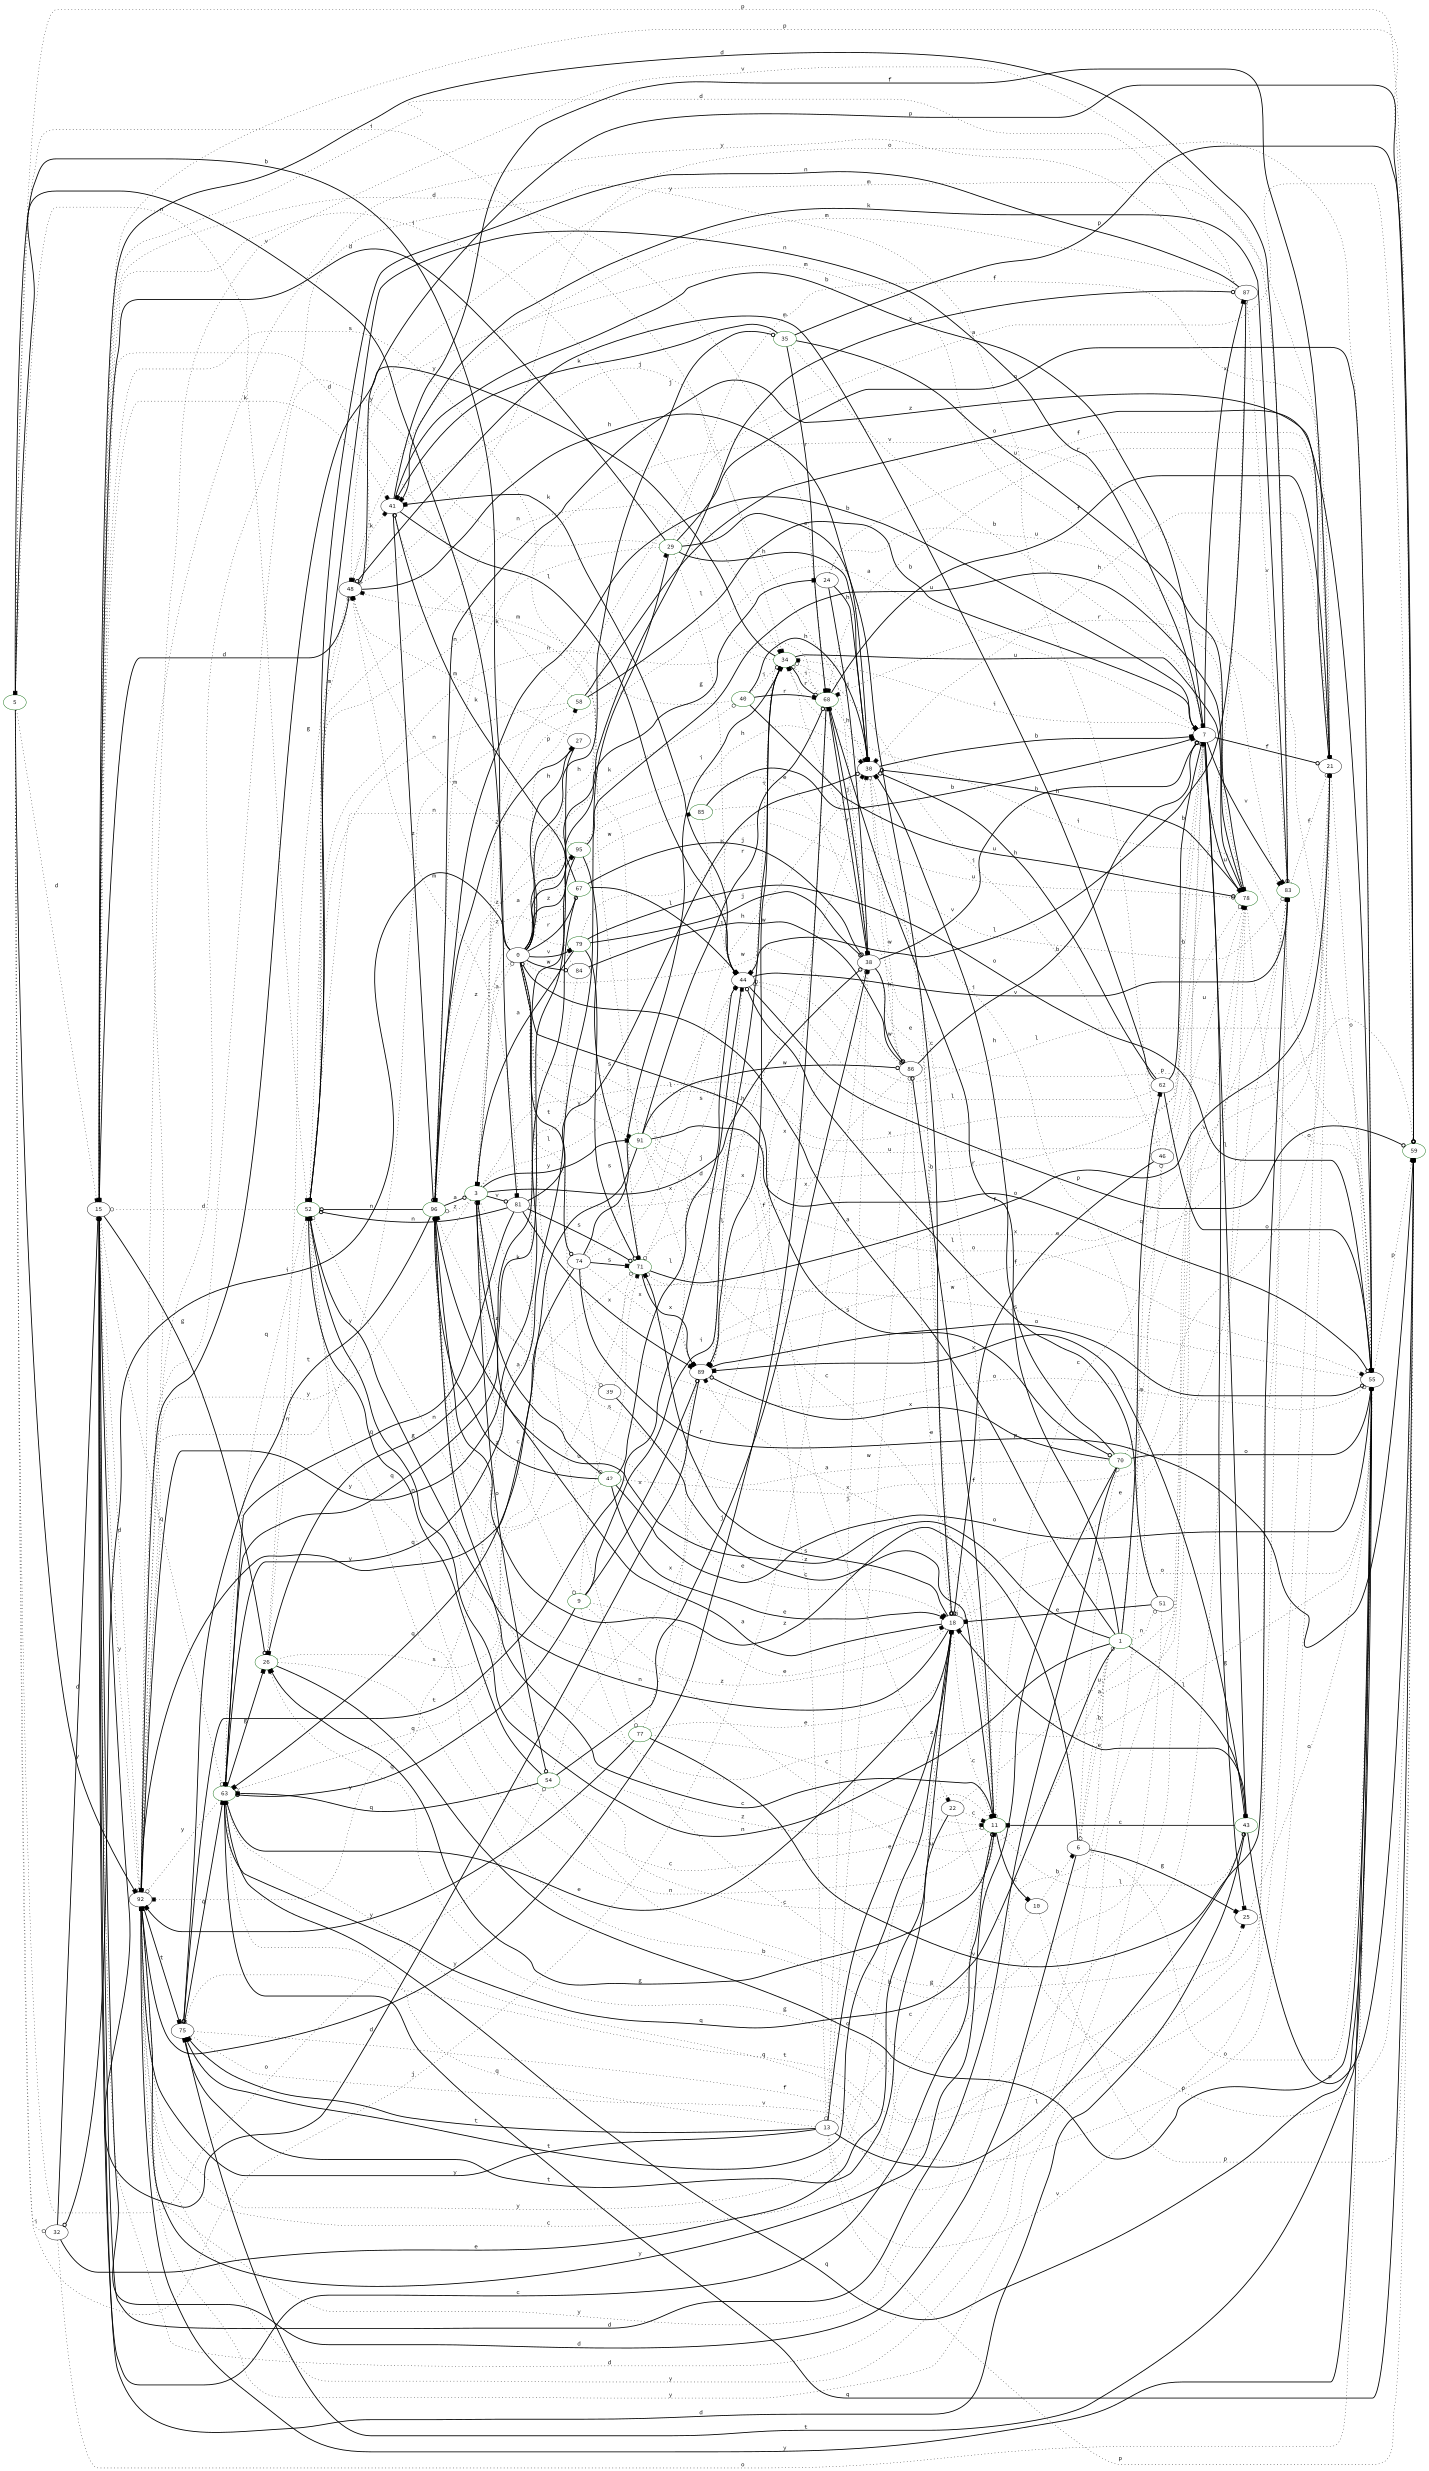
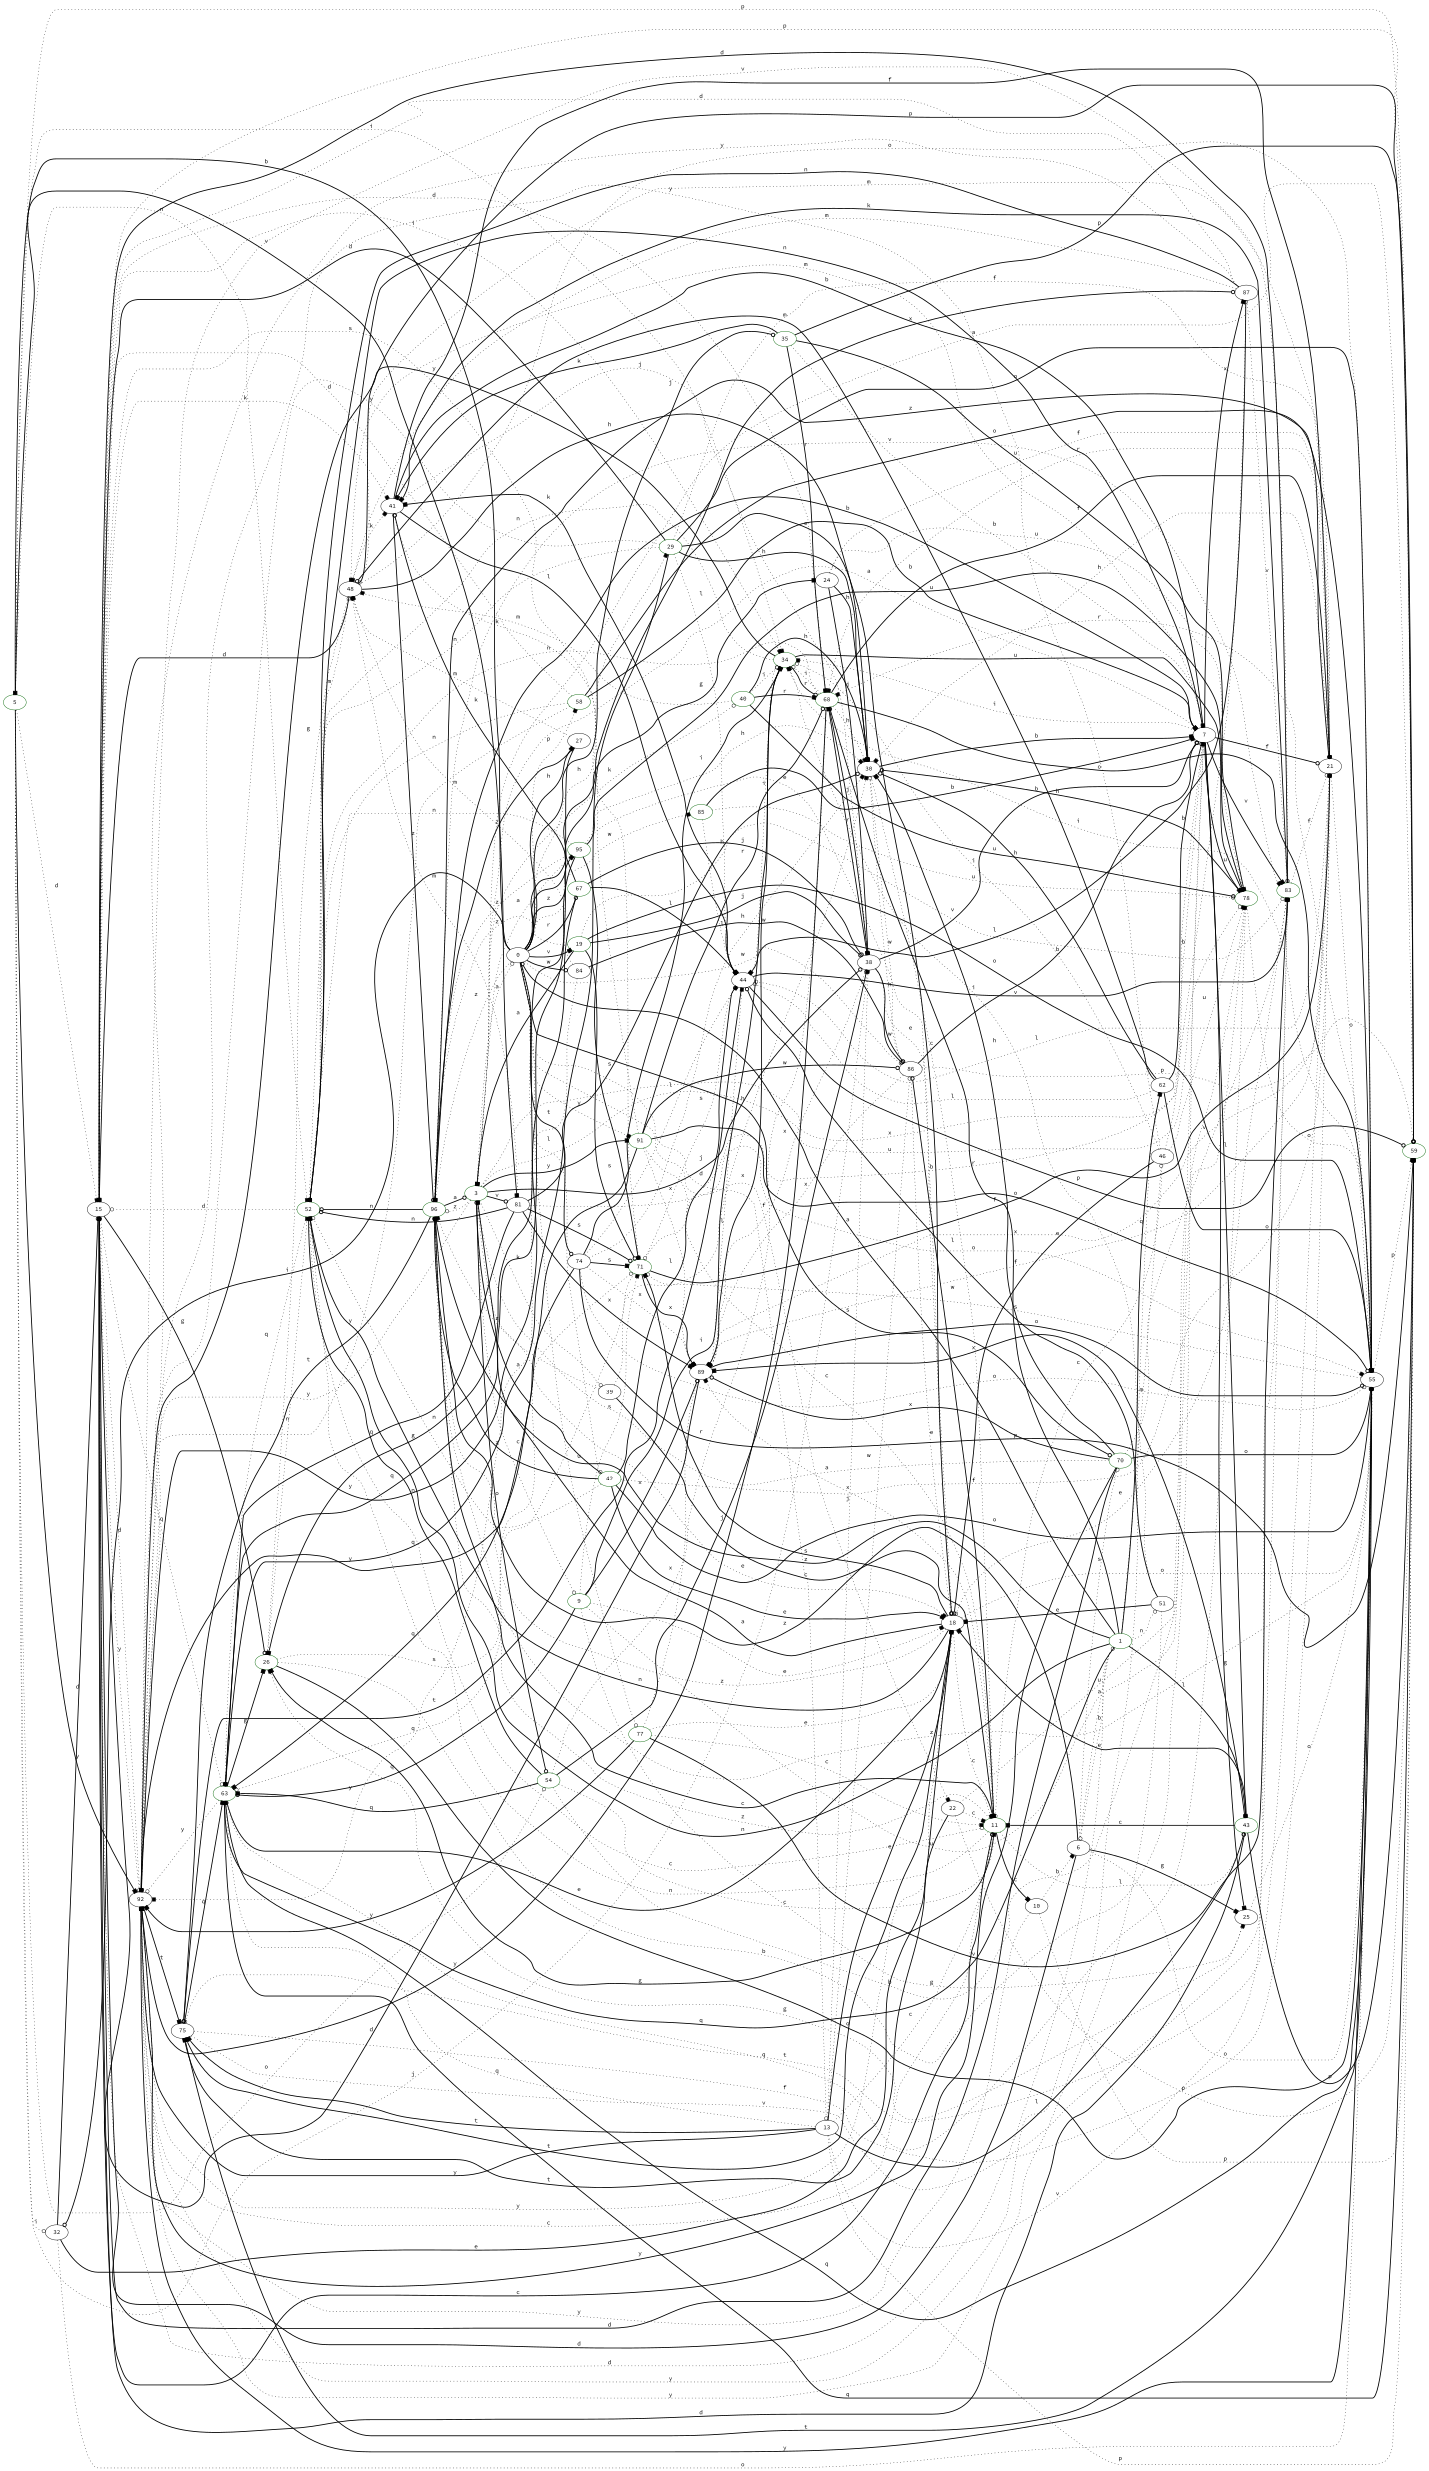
edge "68" -> "55": added, label "o"
node "79": label "79" -> "19"
